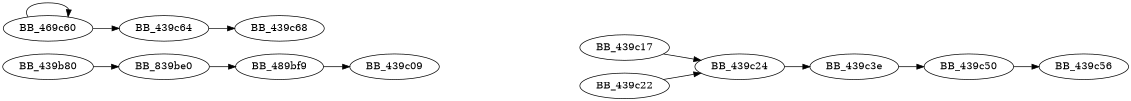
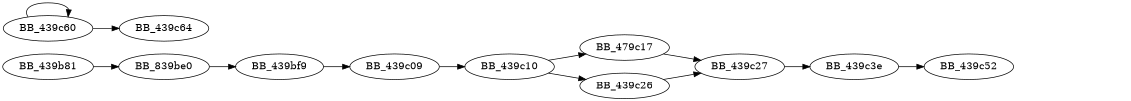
node "BB_469c60": label "BB_469c60" -> "BB_439c60"
node "BB_439c68": removed
node "BB_439c17": label "BB_439c17" -> "BB_479c17"
node "BB_439b80": label "BB_439b80" -> "BB_439b81"
node "BB_489bf9": label "BB_489bf9" -> "BB_439bf9"
node "BB_439c10": added
node "BB_439c24": label "BB_439c24" -> "BB_439c27"
node "BB_439c50": label "BB_439c50" -> "BB_439c52"
node "BB_439c56": removed
node "BB_439c22": label "BB_439c22" -> "BB_439c26"
